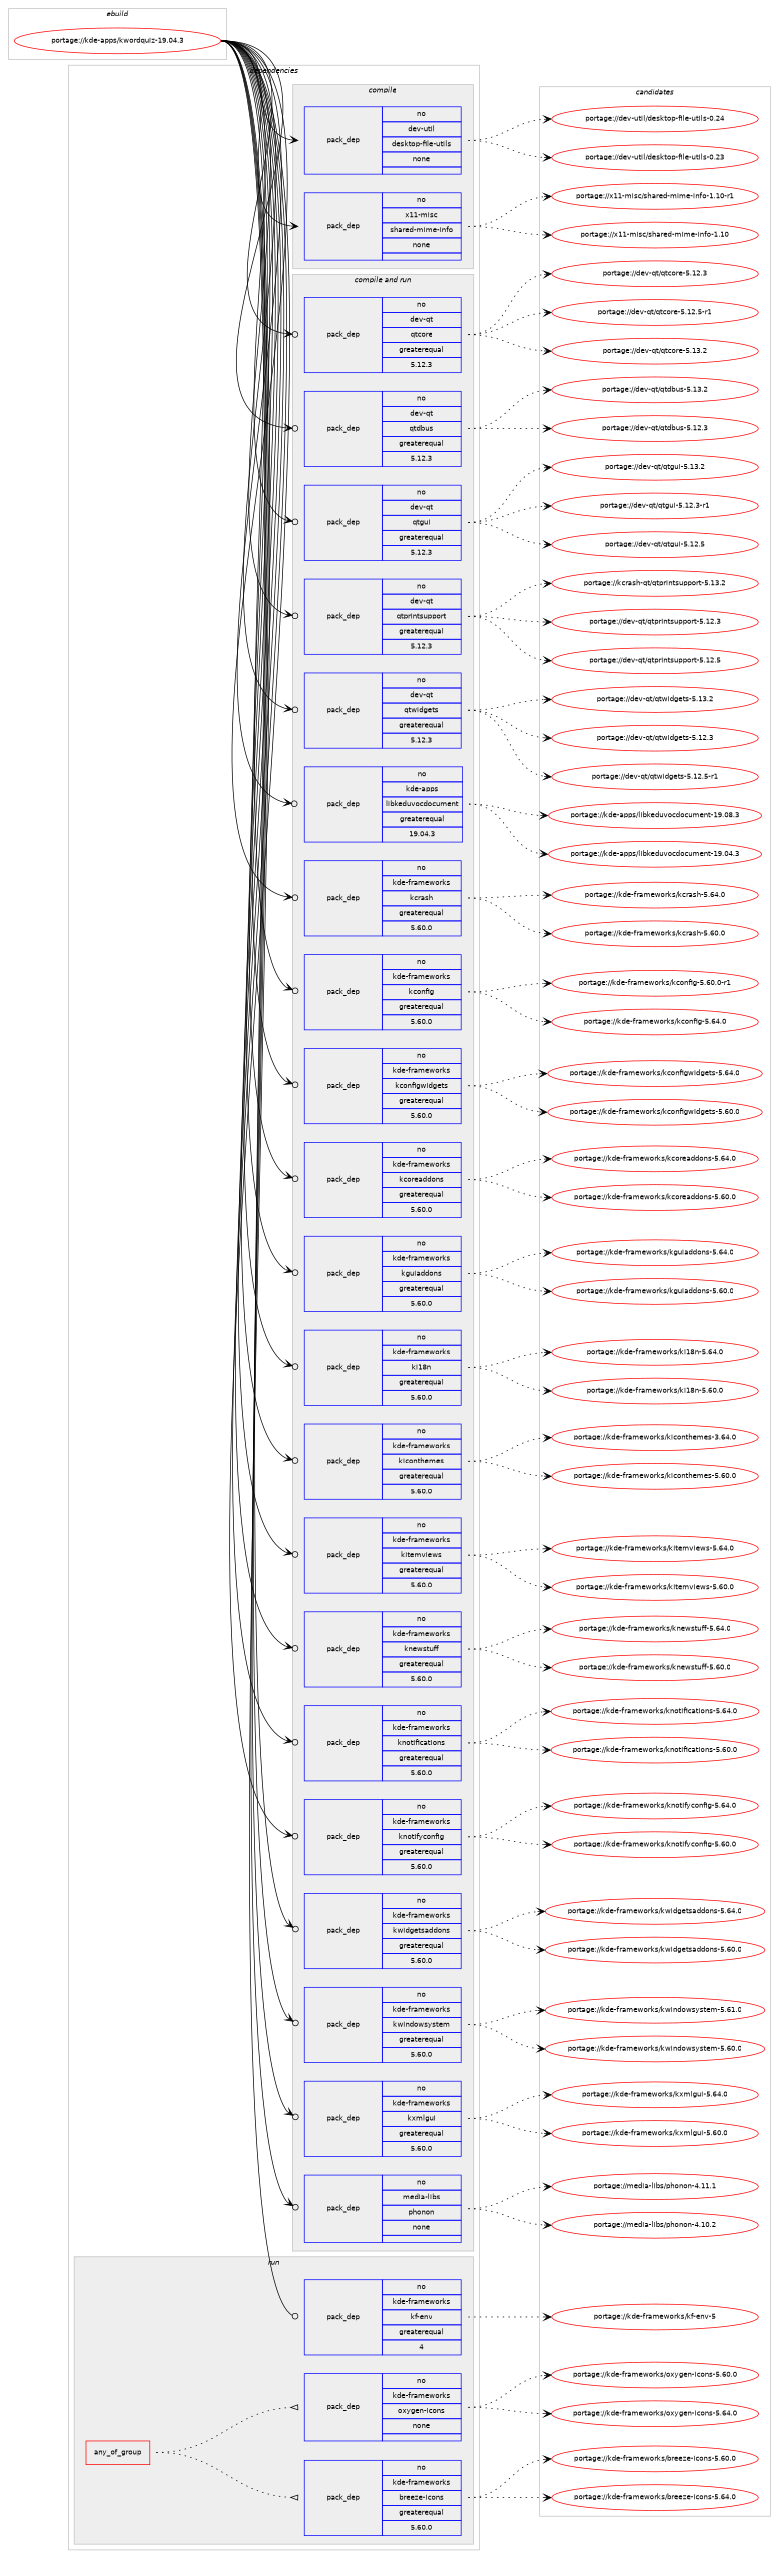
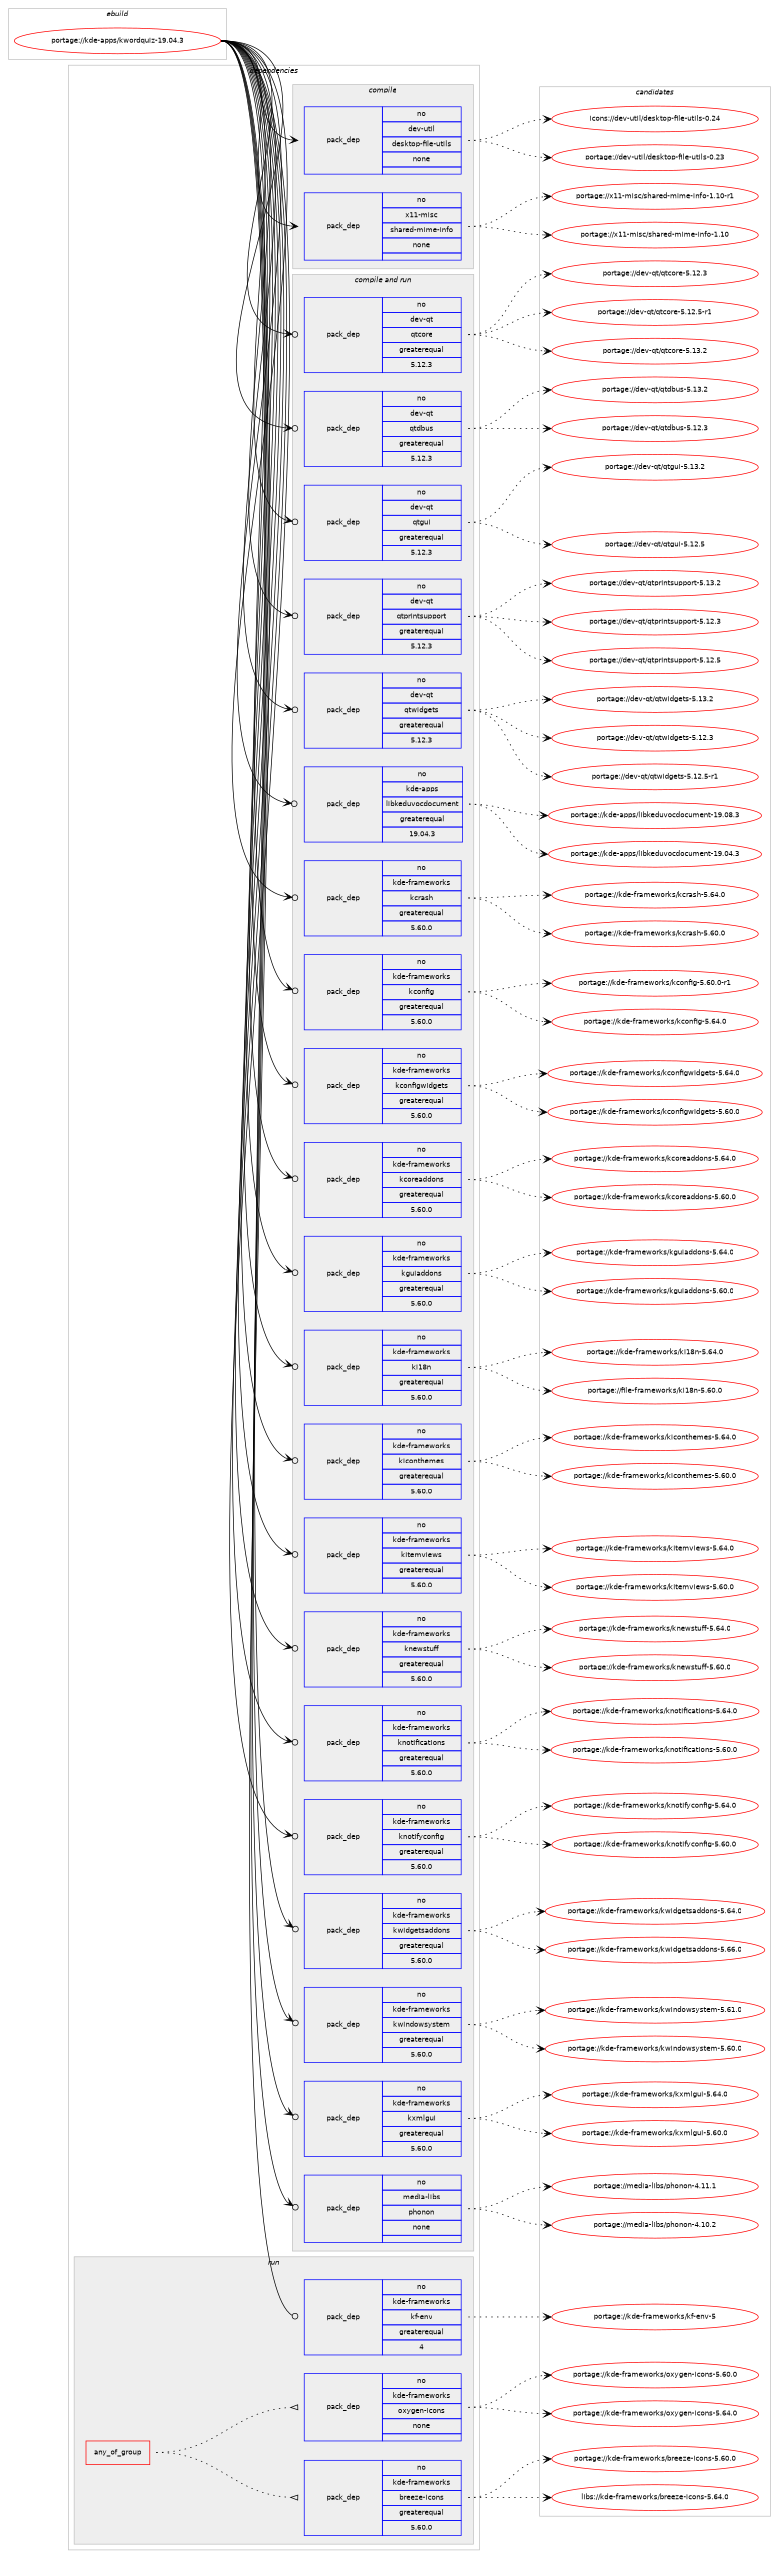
node "portage://dev-util/desktop-file-utils-0.24": label "portage://dev-util/desktop-file-utils-0.24" -> "icons://dev-util/desktop-file-utils-0.24"
node "portage://dev-qt/qtgui-5.12.3-r1": removed
node "portage://kcrash-qt/qtprintsupport-5.13.2": label "portage://kcrash-qt/qtprintsupport-5.13.2" -> "portage://dev-qt/qtprintsupport-5.13.2"
node "portage://kde-frameworks/ki18n-5.60.0": label "portage://kde-frameworks/ki18n-5.60.0" -> "portage://file-frameworks/ki18n-5.60.0"
node "portage://kde-frameworks/kiconthemes-3.64.0": label "portage://kde-frameworks/kiconthemes-3.64.0" -> "portage://kde-frameworks/kiconthemes-5.64.0"
node "portage://kde-frameworks/kwidgetsaddons-5.60.0": label "portage://kde-frameworks/kwidgetsaddons-5.60.0" -> "portage://kde-frameworks/kwidgetsaddons-5.66.0"
node "portage://kde-frameworks/breeze-icons-5.64.0": label "portage://kde-frameworks/breeze-icons-5.64.0" -> "libs://kde-frameworks/breeze-icons-5.64.0"
